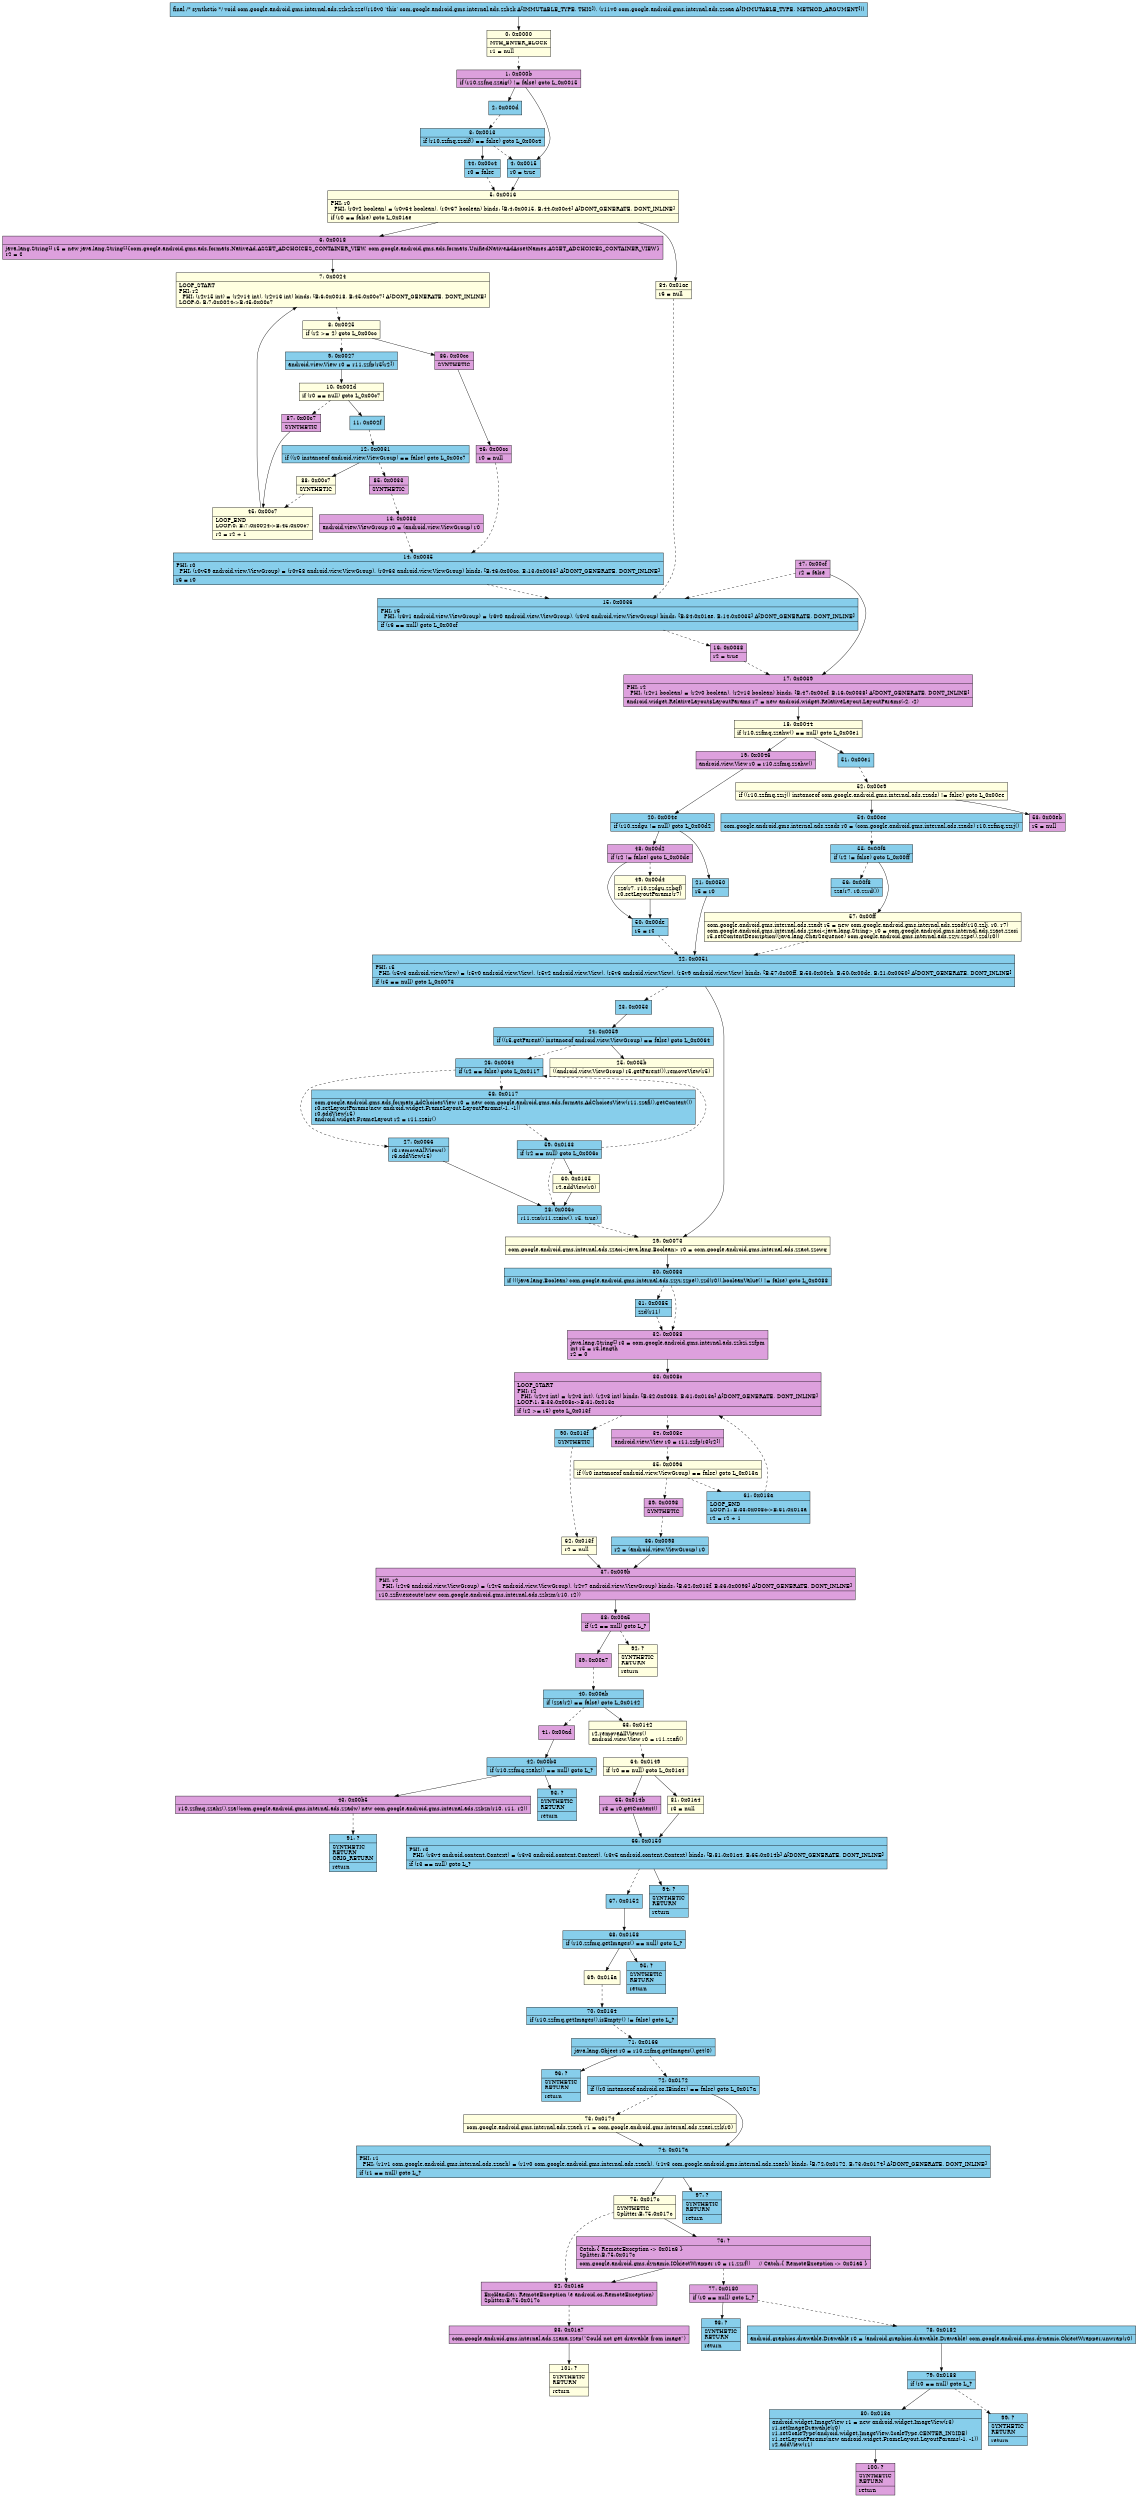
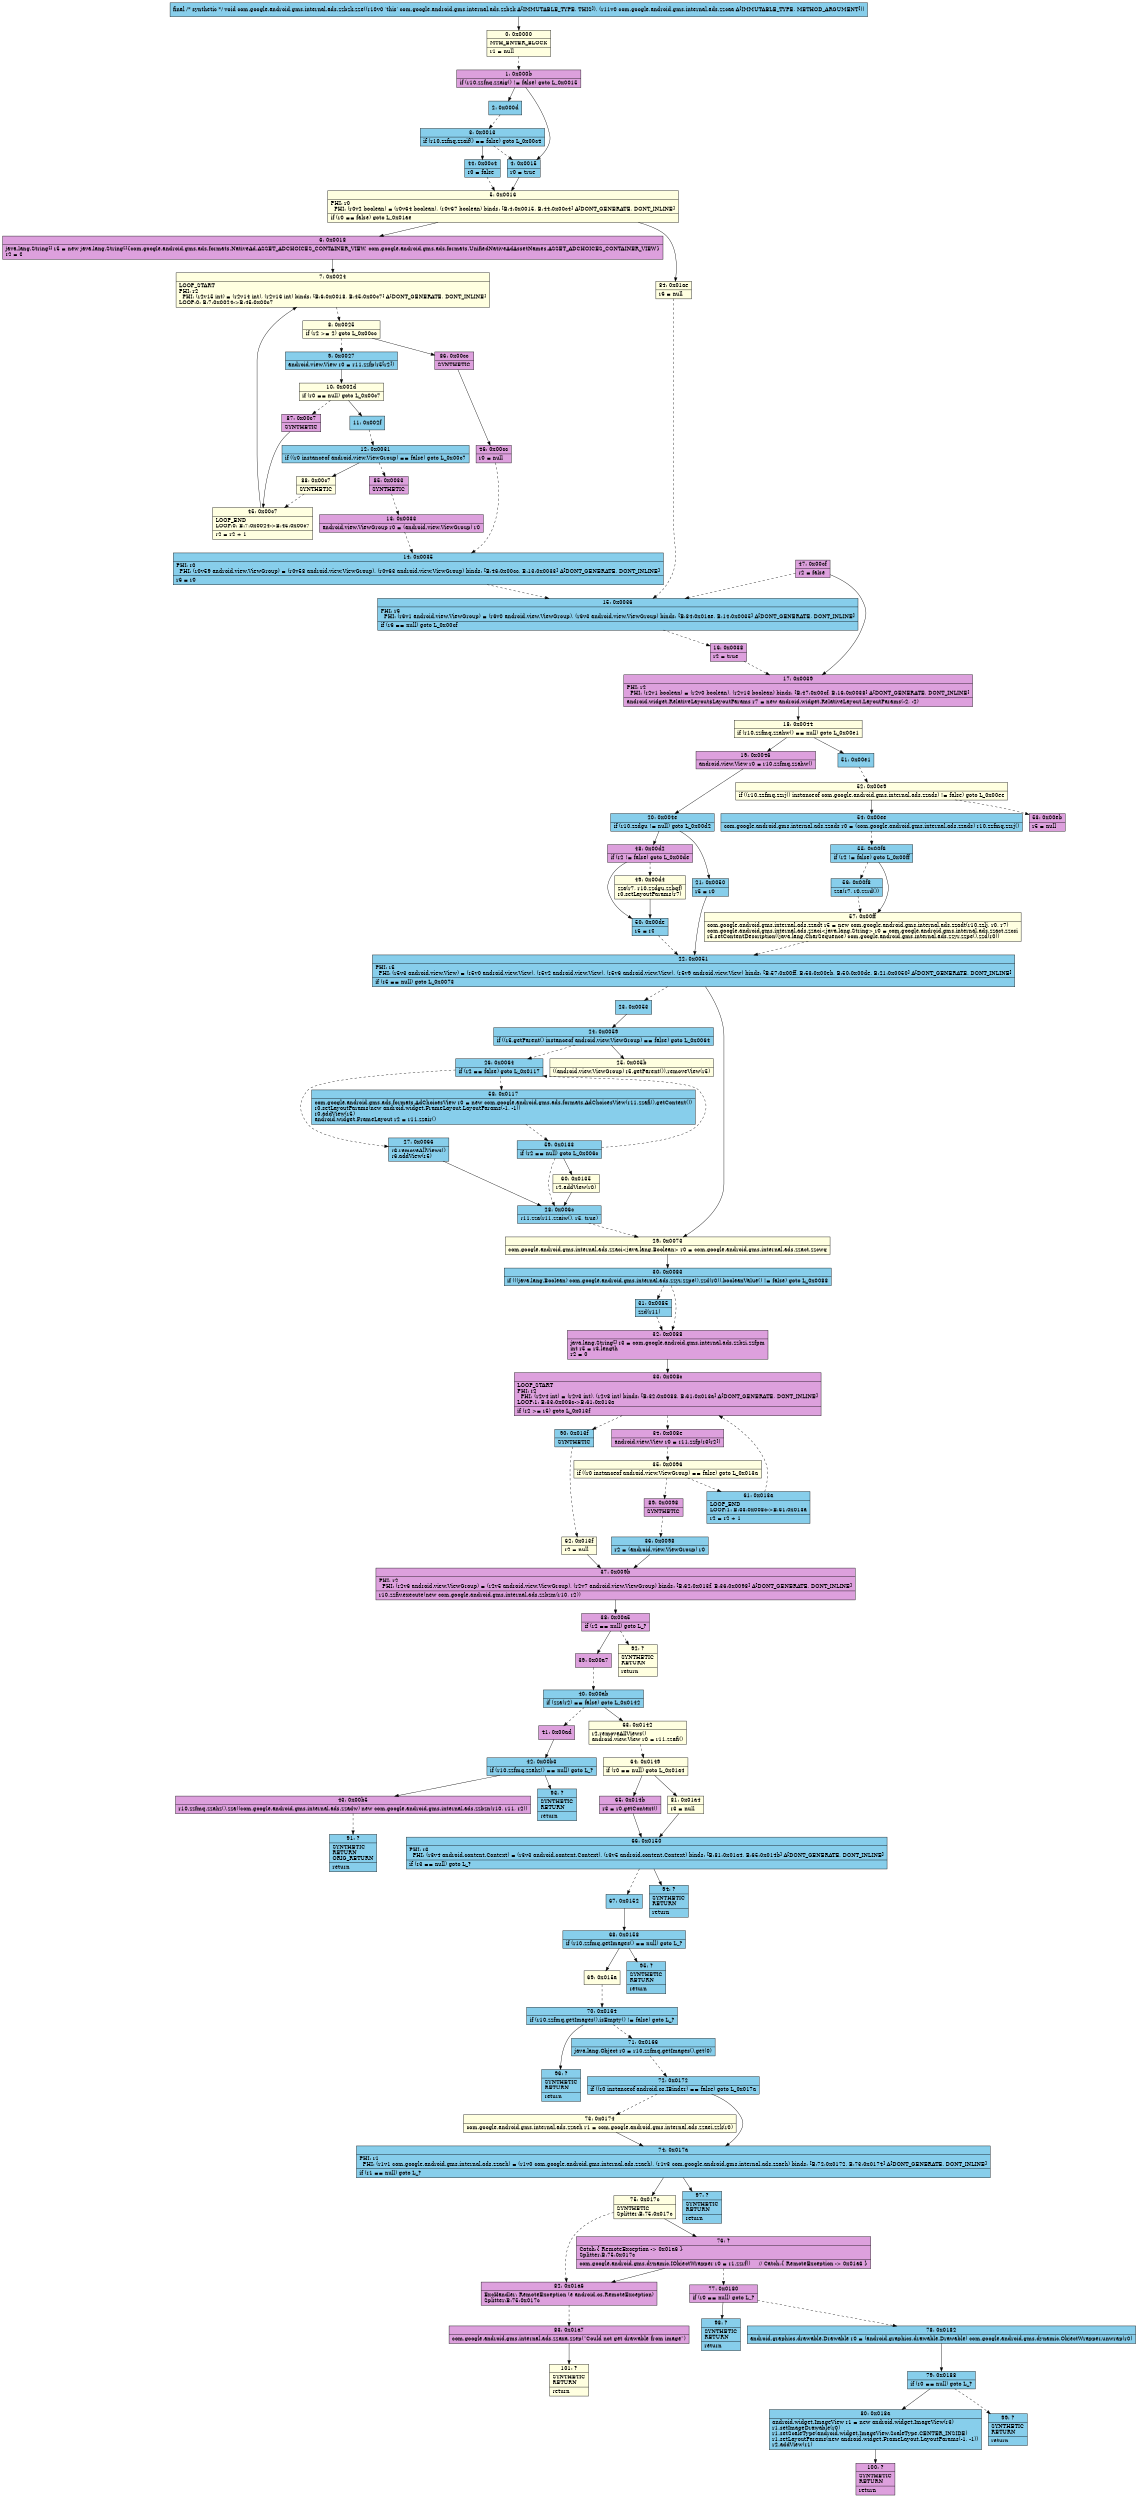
edge "52: 0x00e9" -> "53: 0x00eb": style solid -> dashed
edge "56: 0x00f8" -> "57: 0x00ff": added
edge "71: 0x0166" -> "96: ?": now "70: 0x0164" -> "96: ?"
